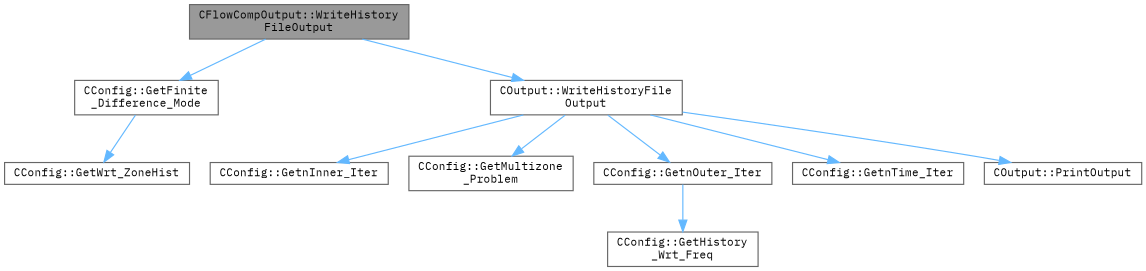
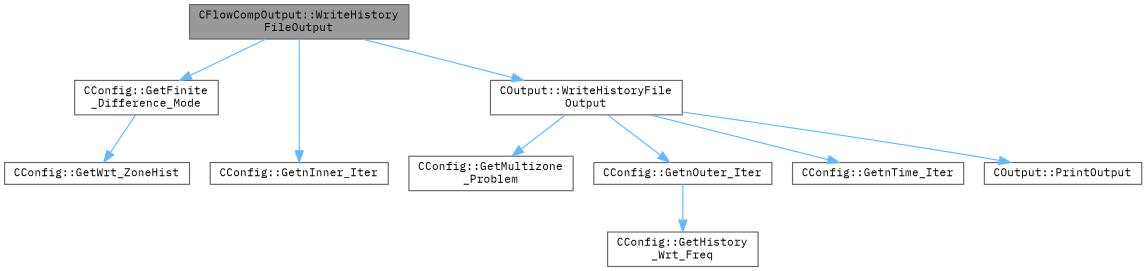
edge "COutput::WriteHistoryFile Output" -> "CConfig::GetnInner_Iter": now "CFlowCompOutput::WriteHistory FileOutput" -> "CConfig::GetnInner_Iter"
